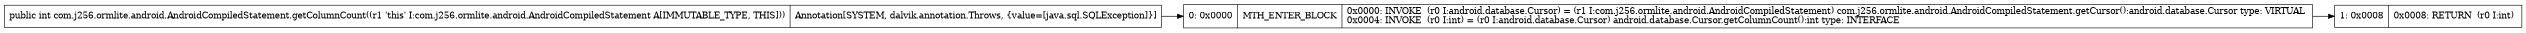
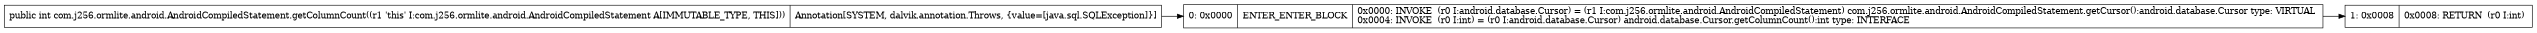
node "0: 0x0000": text "MTH_ENTER_BLOCK" -> "ENTER_ENTER_BLOCK"
